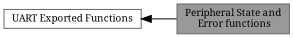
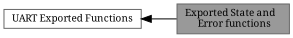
node "Peripheral State and Error functions": label "Peripheral State and Error functions" -> "Exported State and Error functions"
